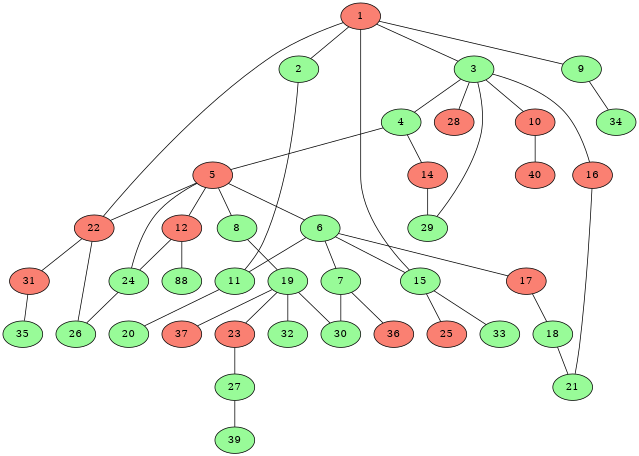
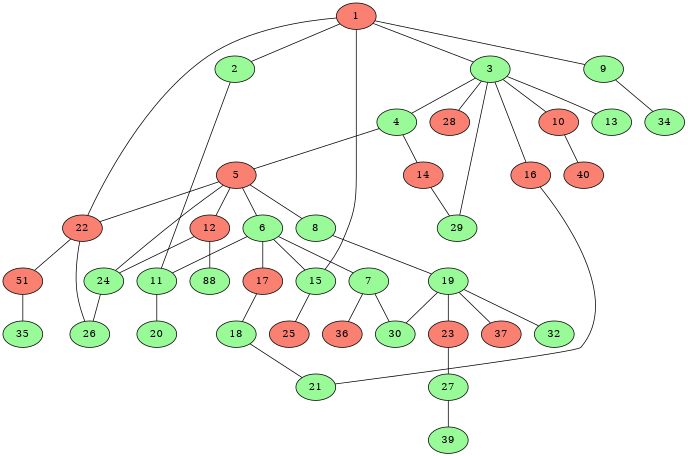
node "13": added
node "31": label "31" -> "51"
node "33": removed
